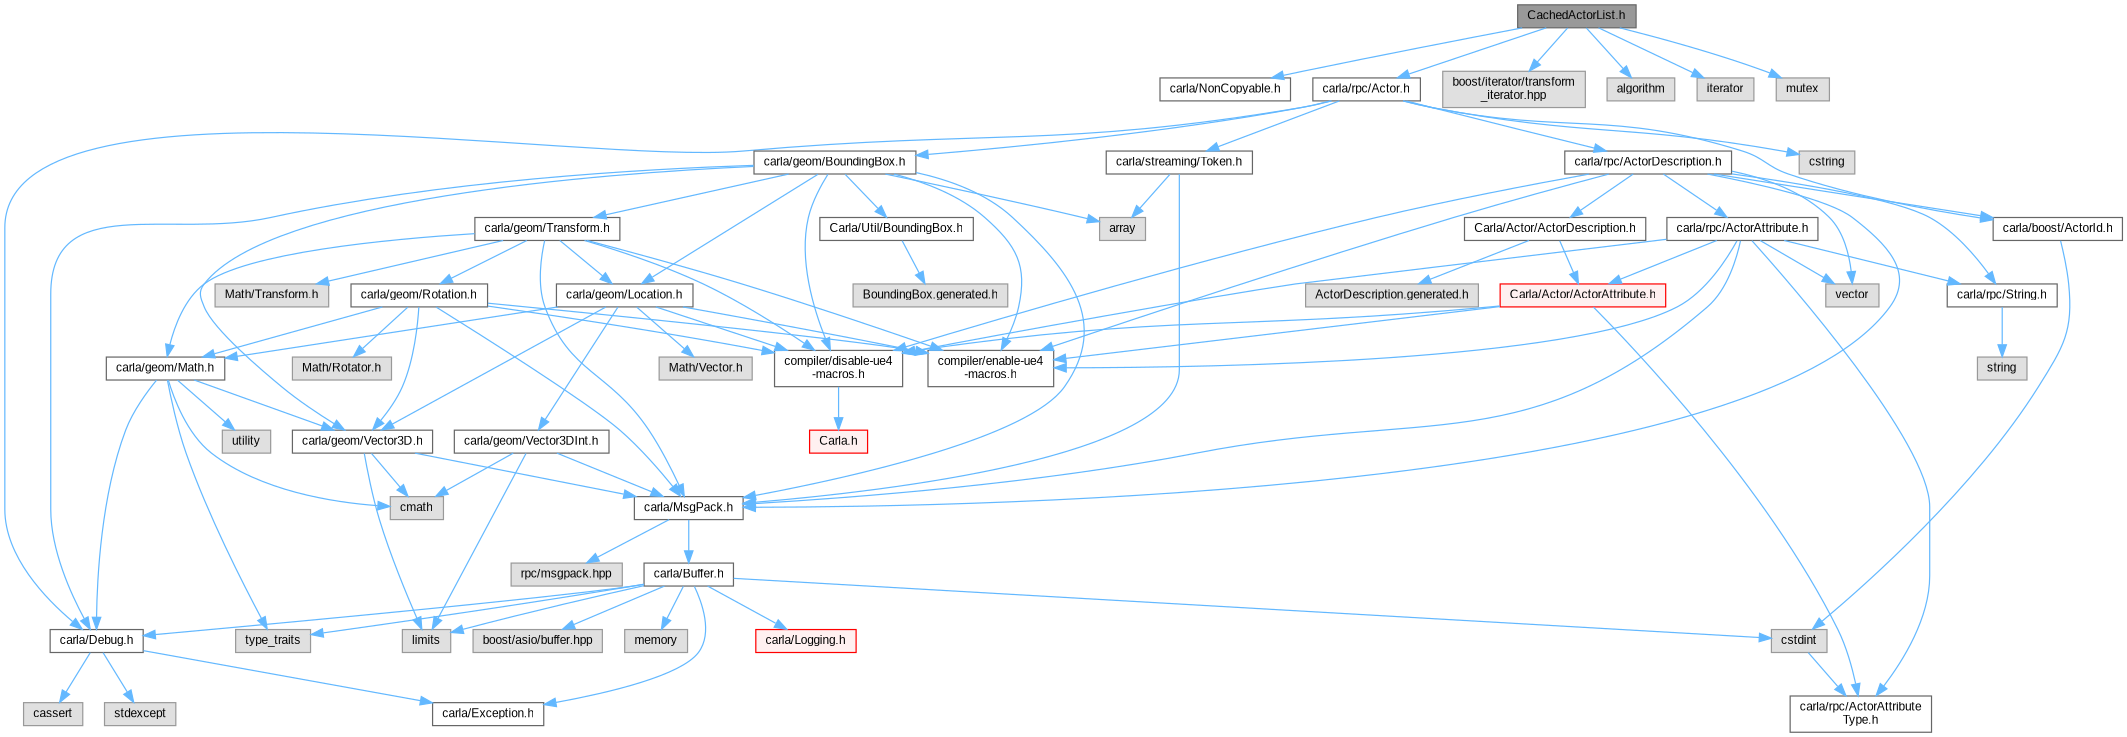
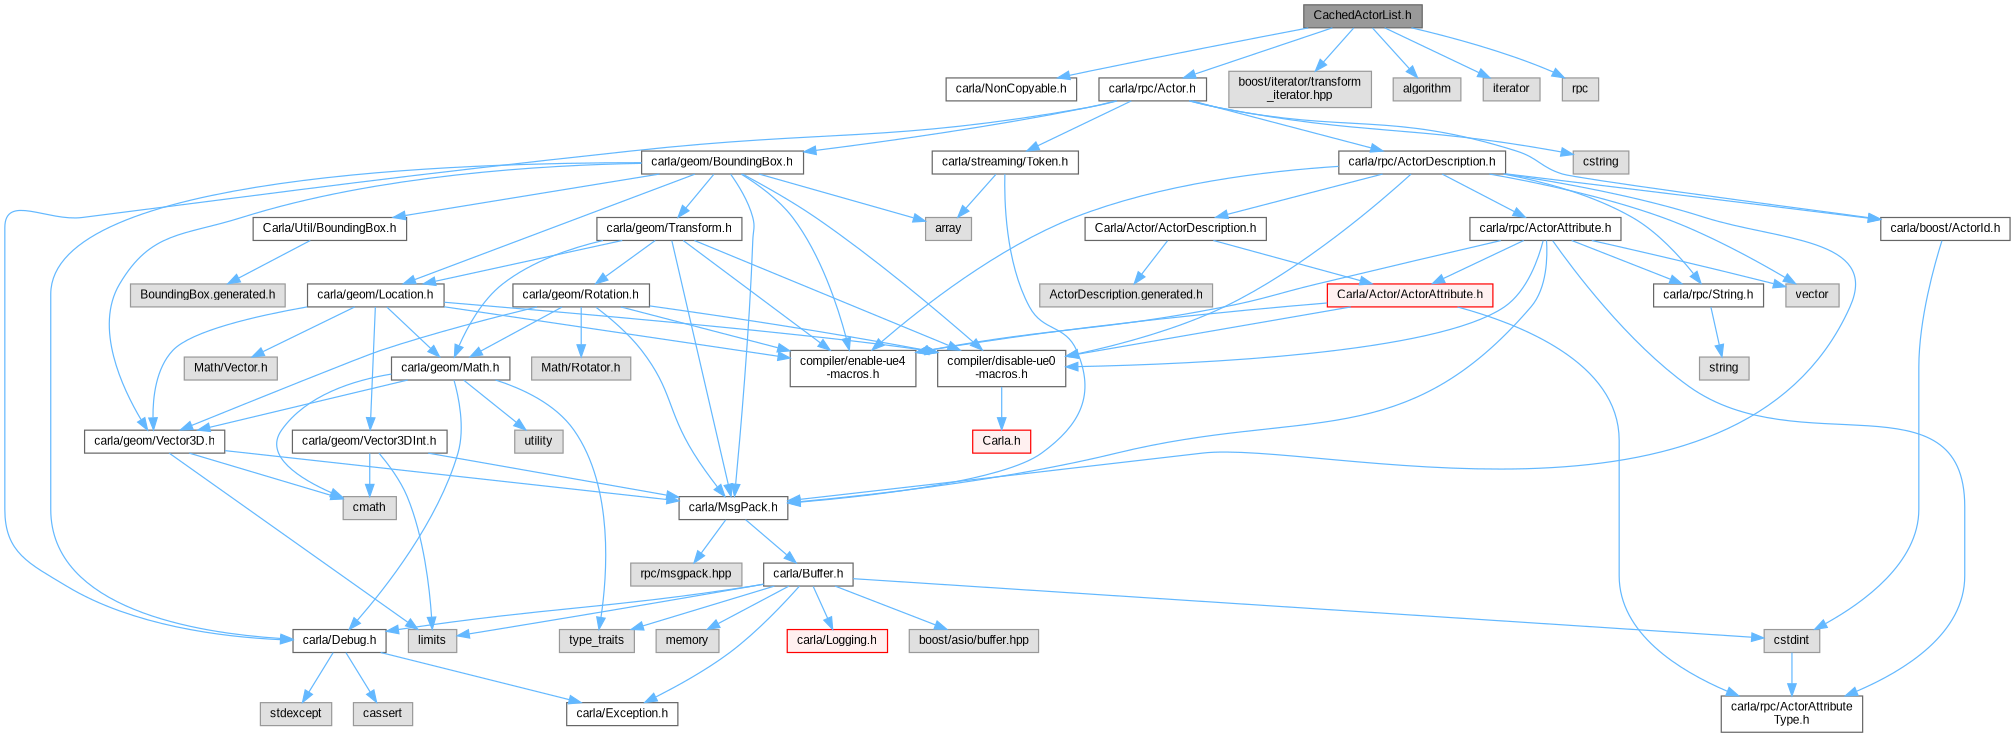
node "mutex": label "mutex" -> "rpc"
node "Math/Transform.h": removed
node "compiler/disable-ue4 -macros.h": label "compiler/disable-ue4 -macros.h" -> "compiler/disable-ue0 -macros.h"
